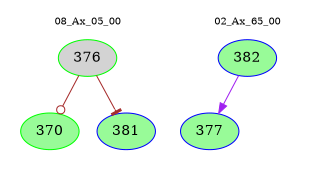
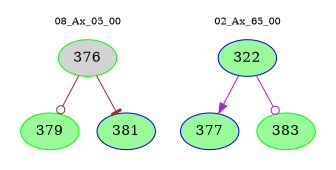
node "382": label "382" -> "322"
node "370": label "370" -> "379"
node "383": added
